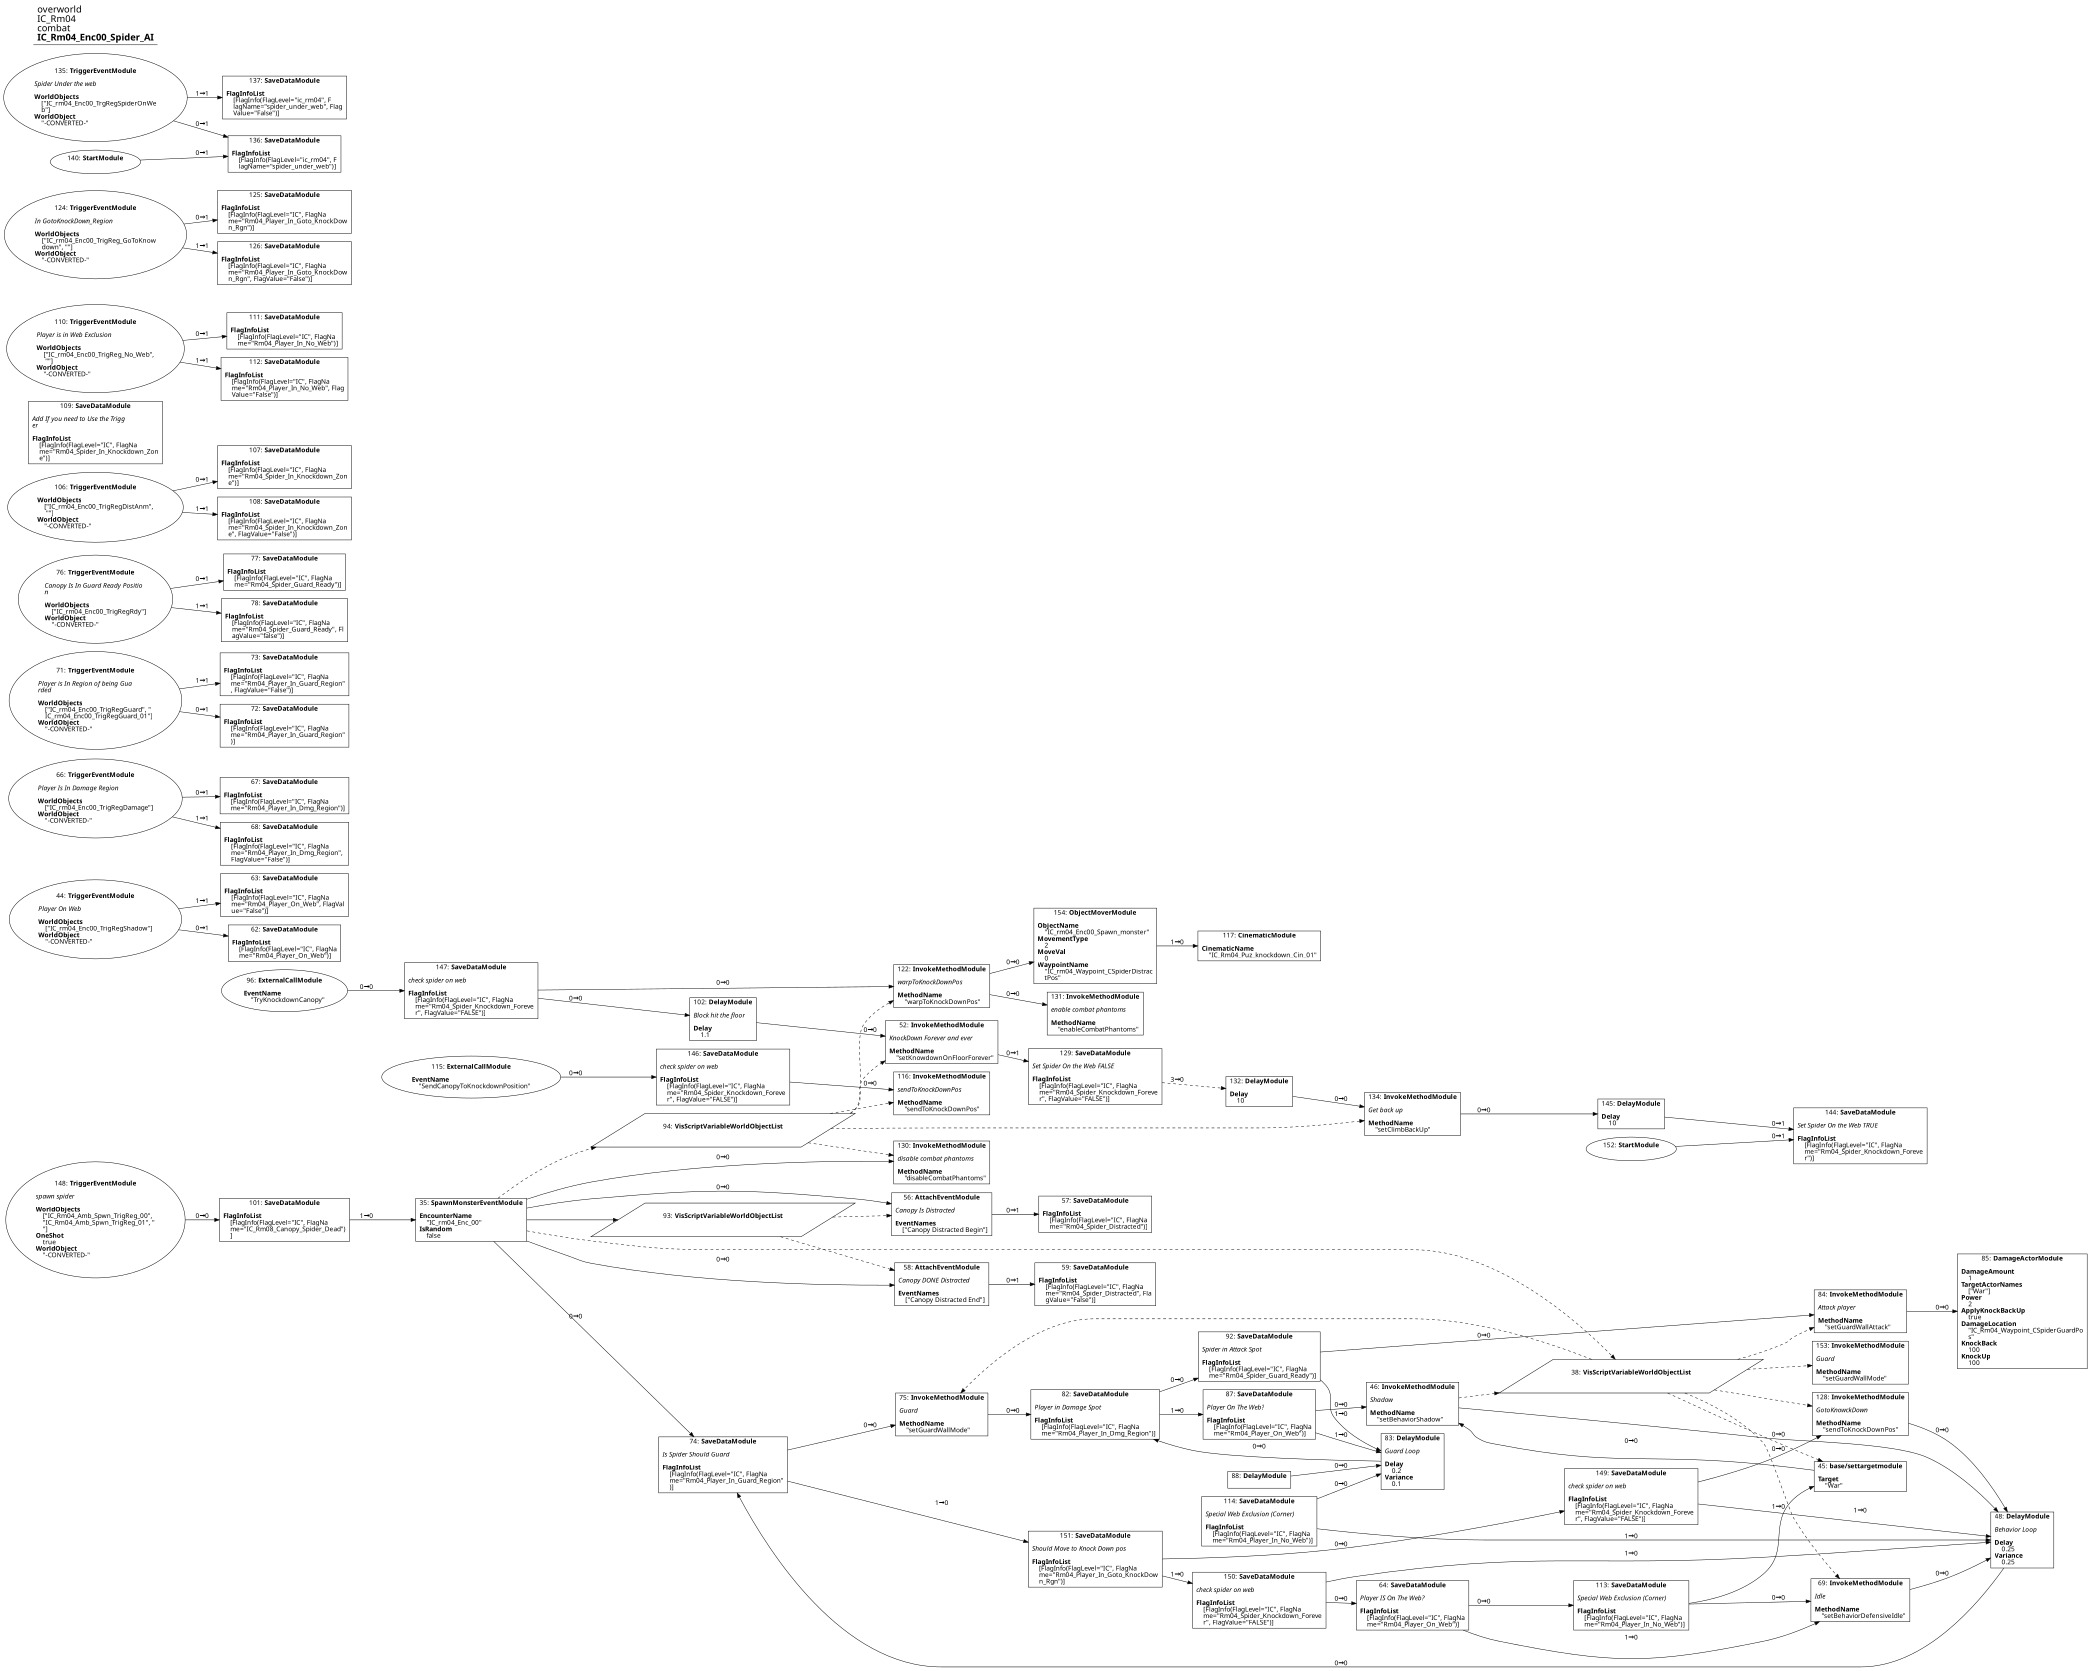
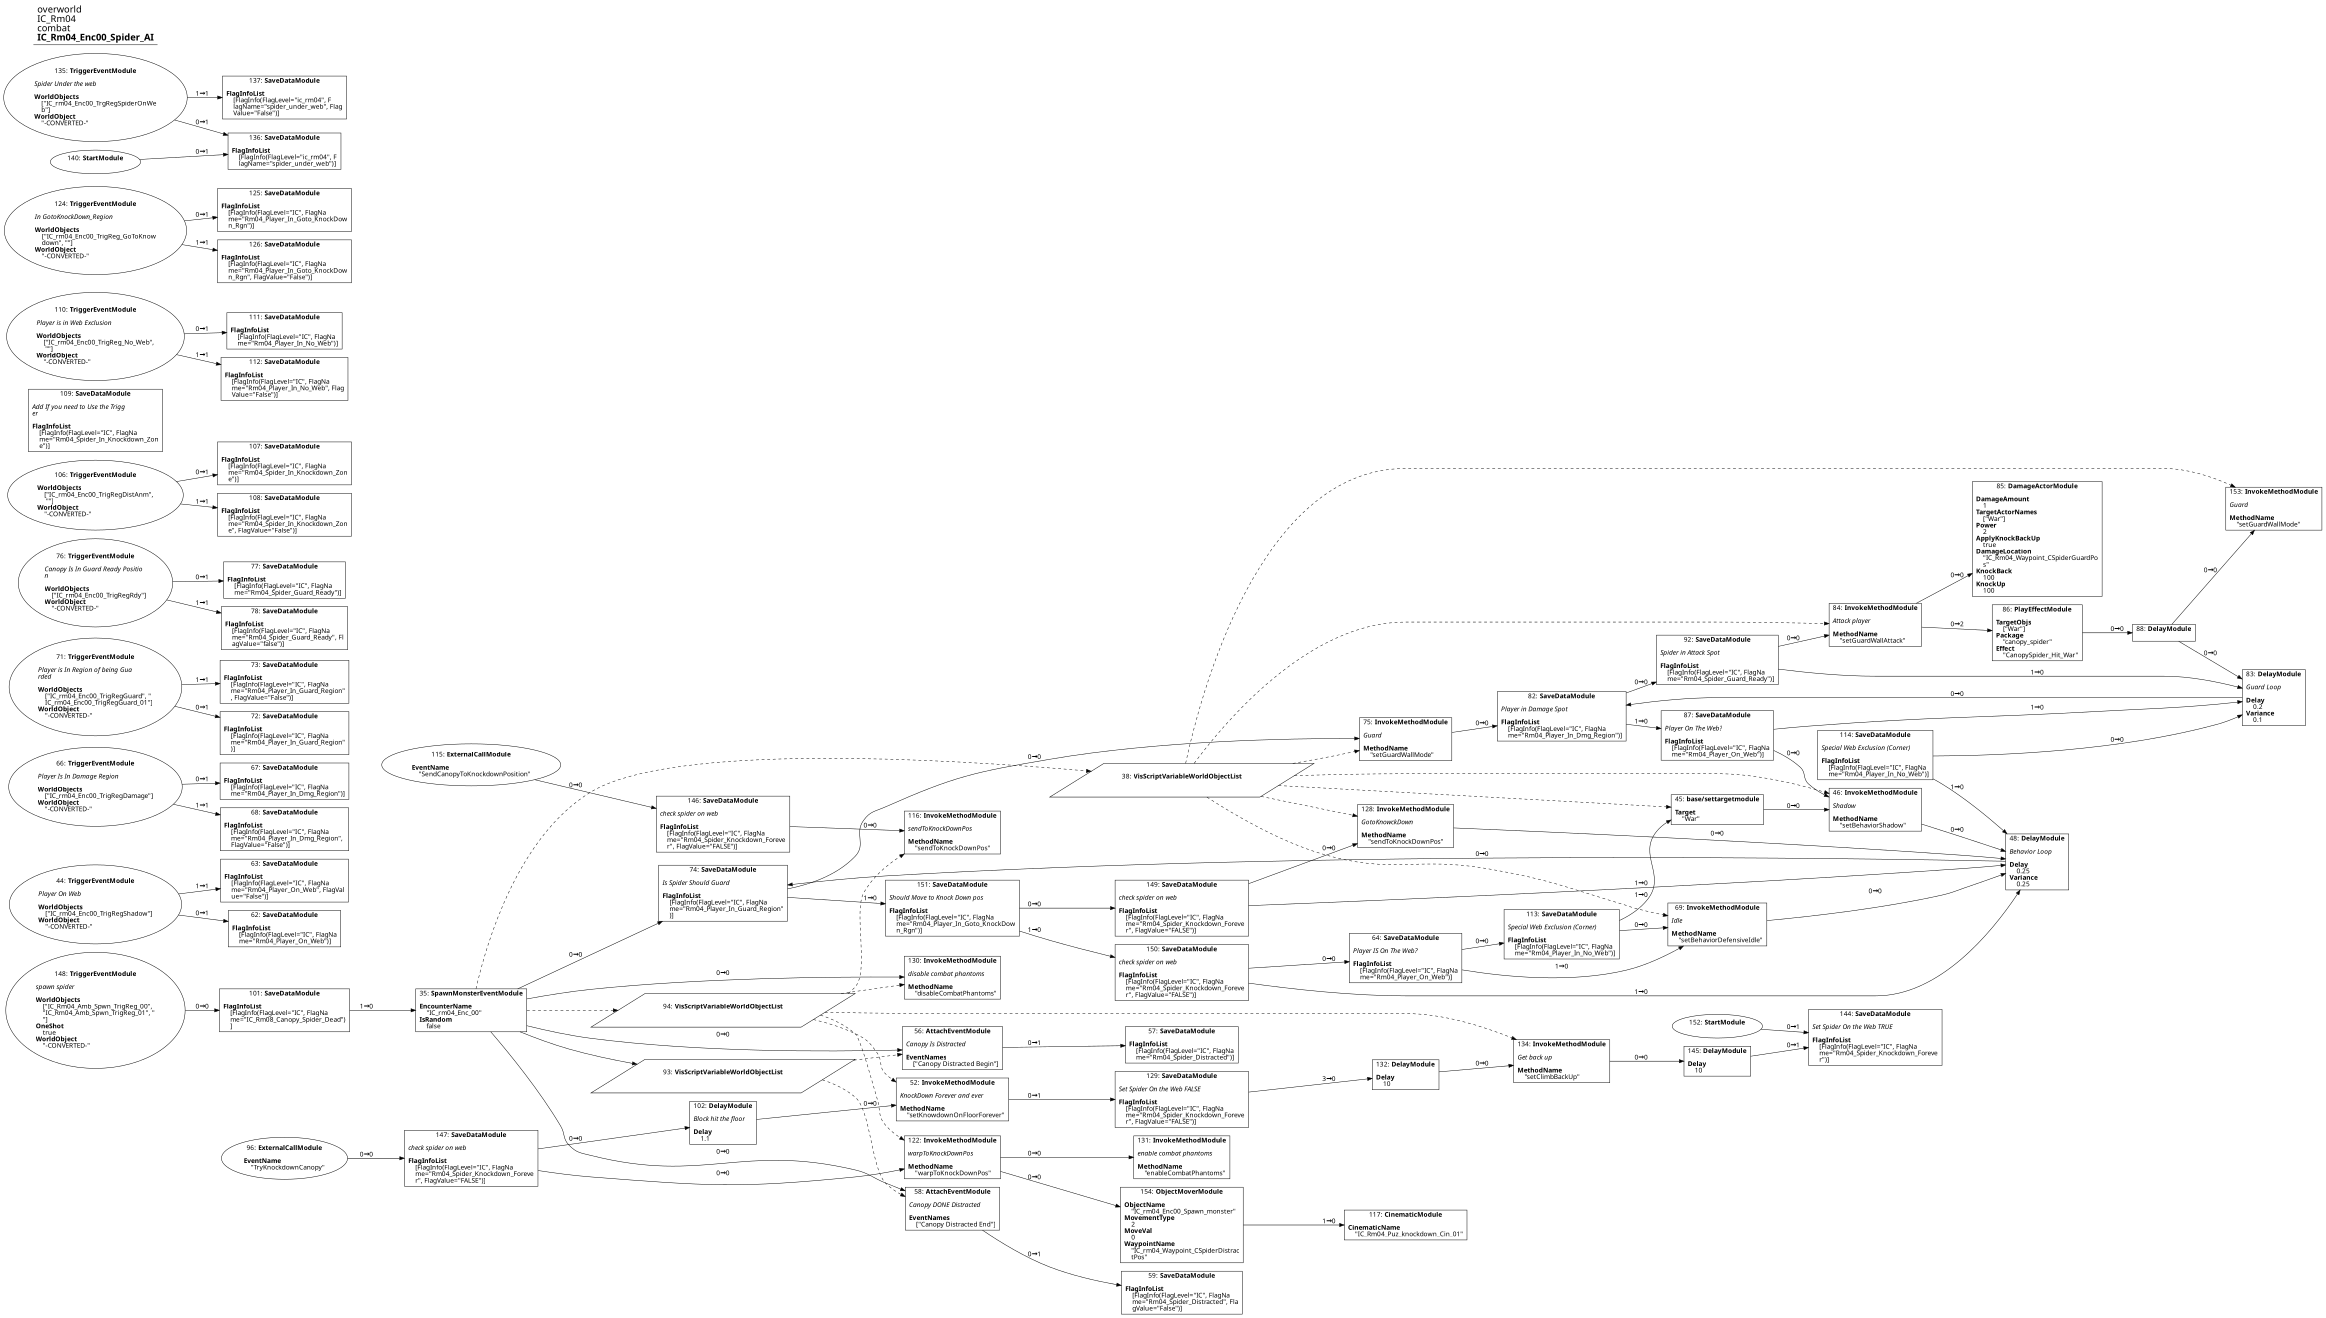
edge "88:" -> "153:": added, label "0→0"
node "86:": added
edge "129:" -> "132:": style dashed -> solid
edge "46:" -> "38:": reversed
